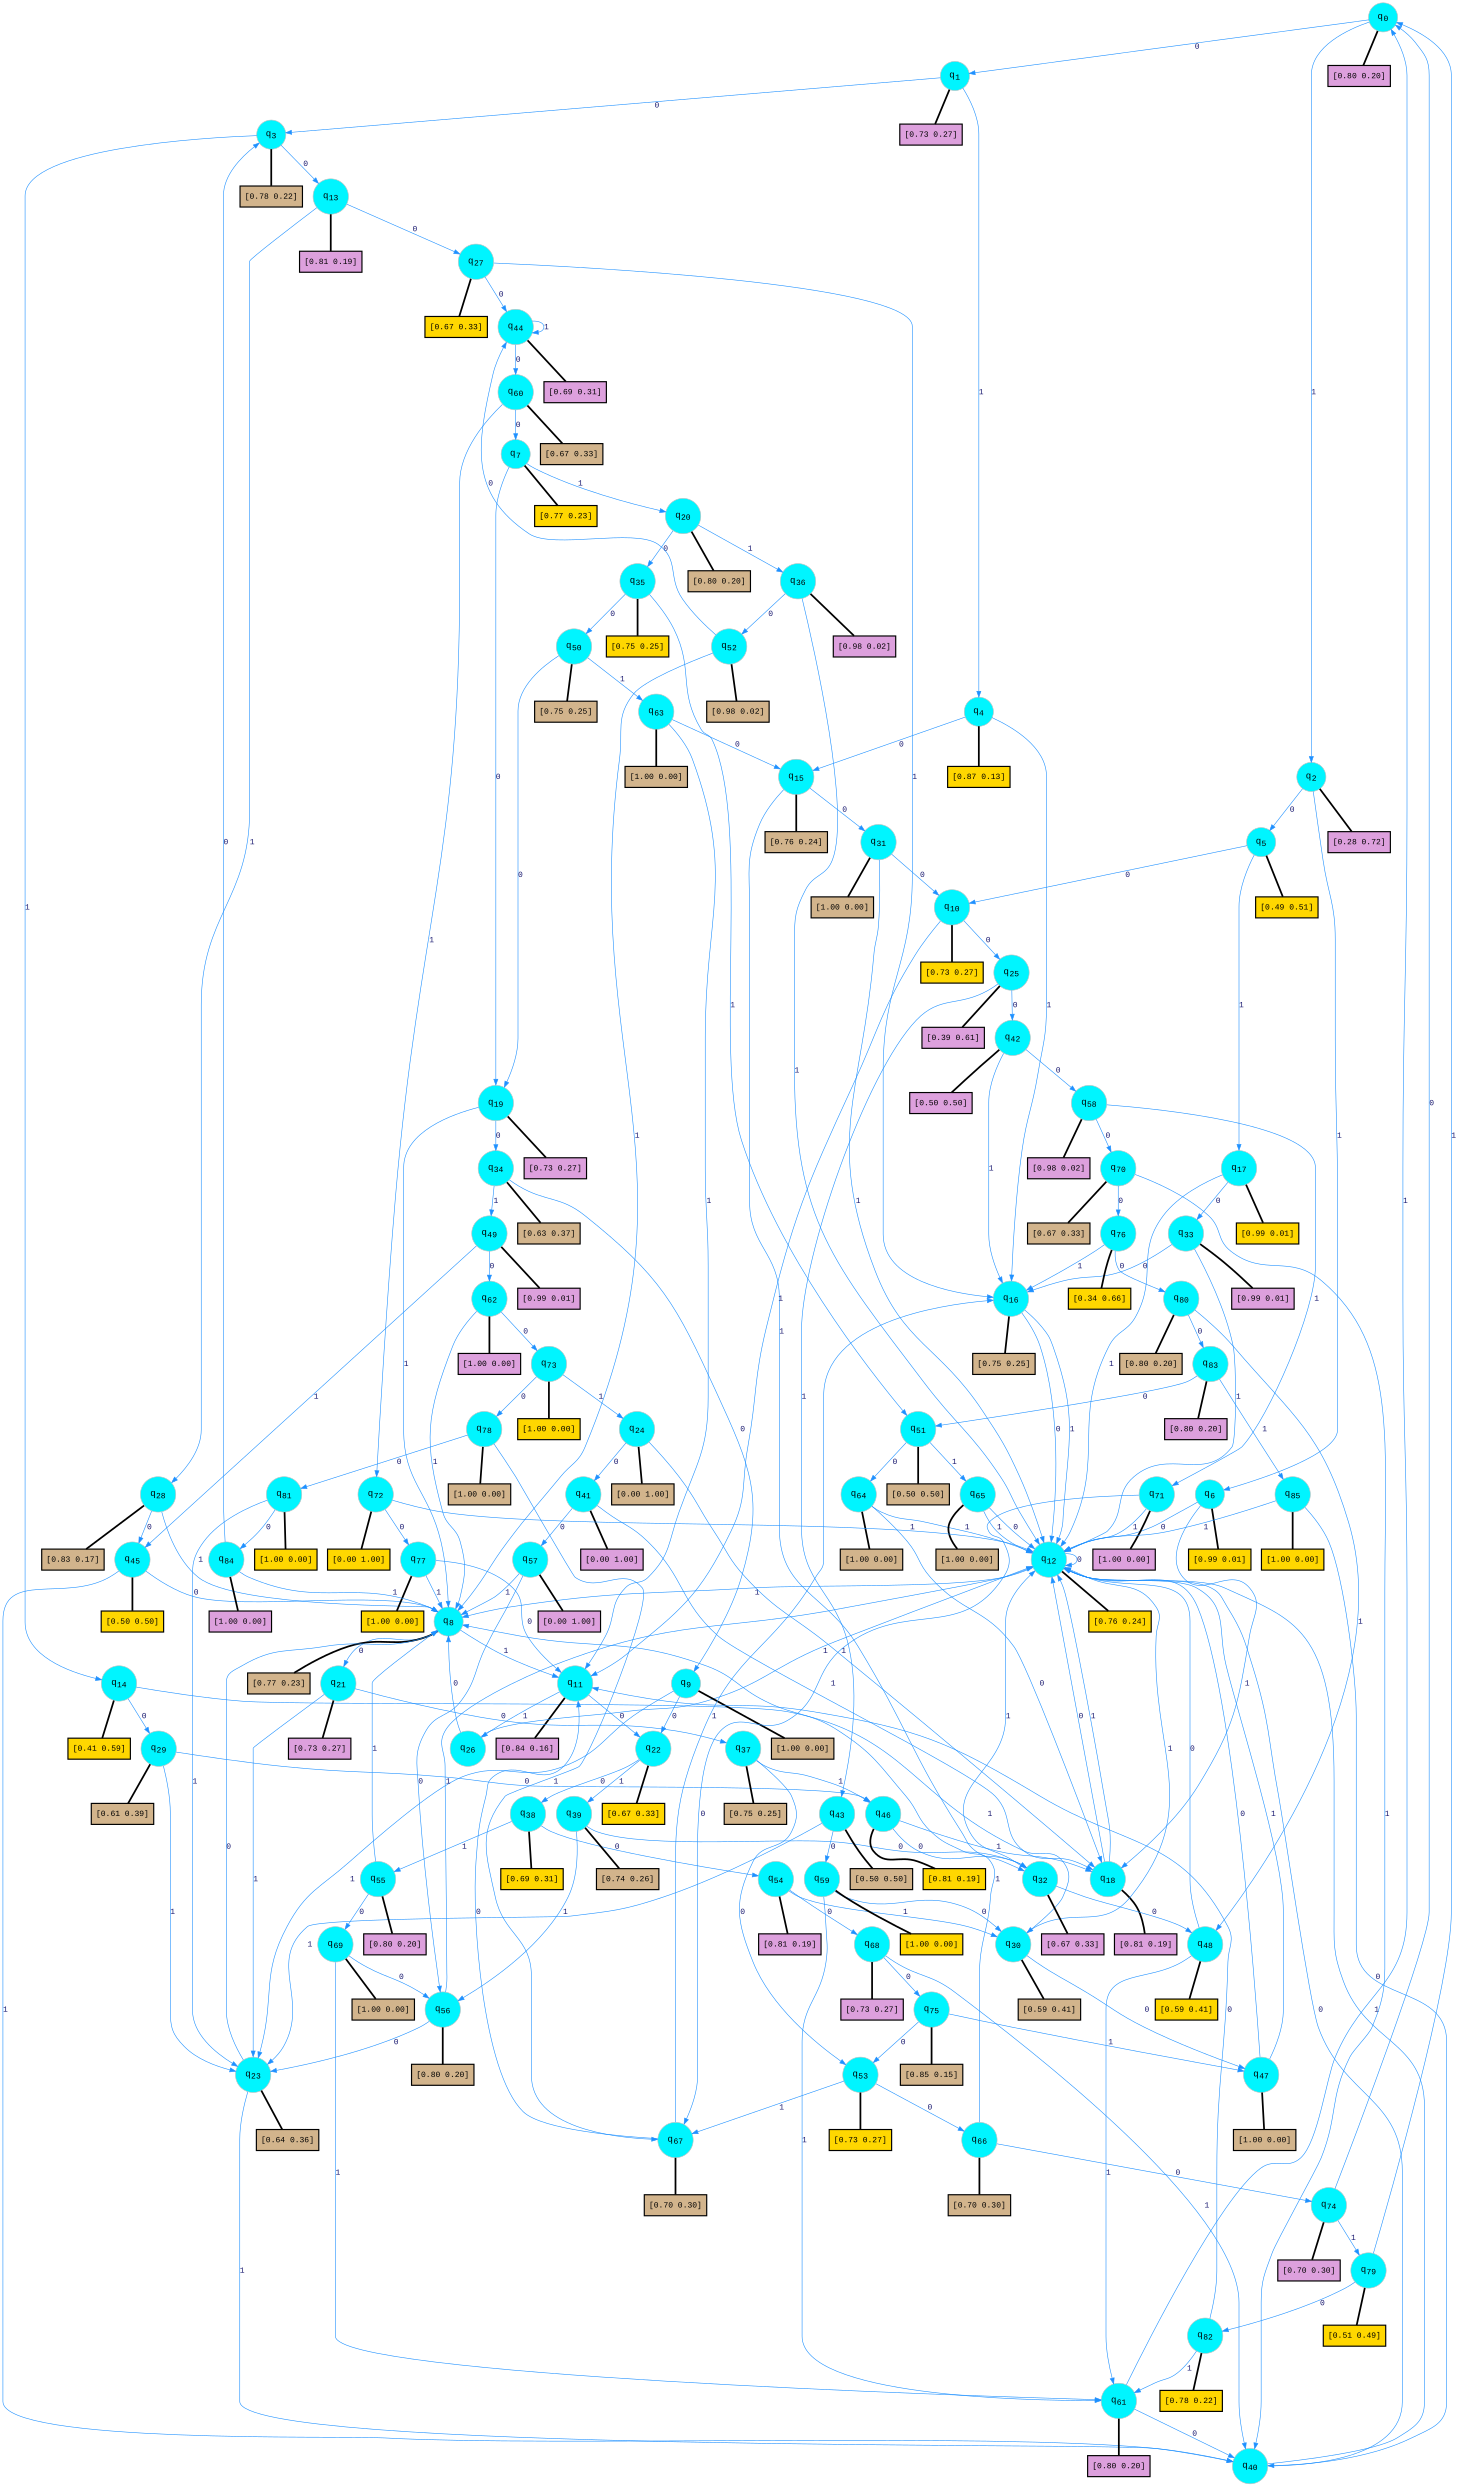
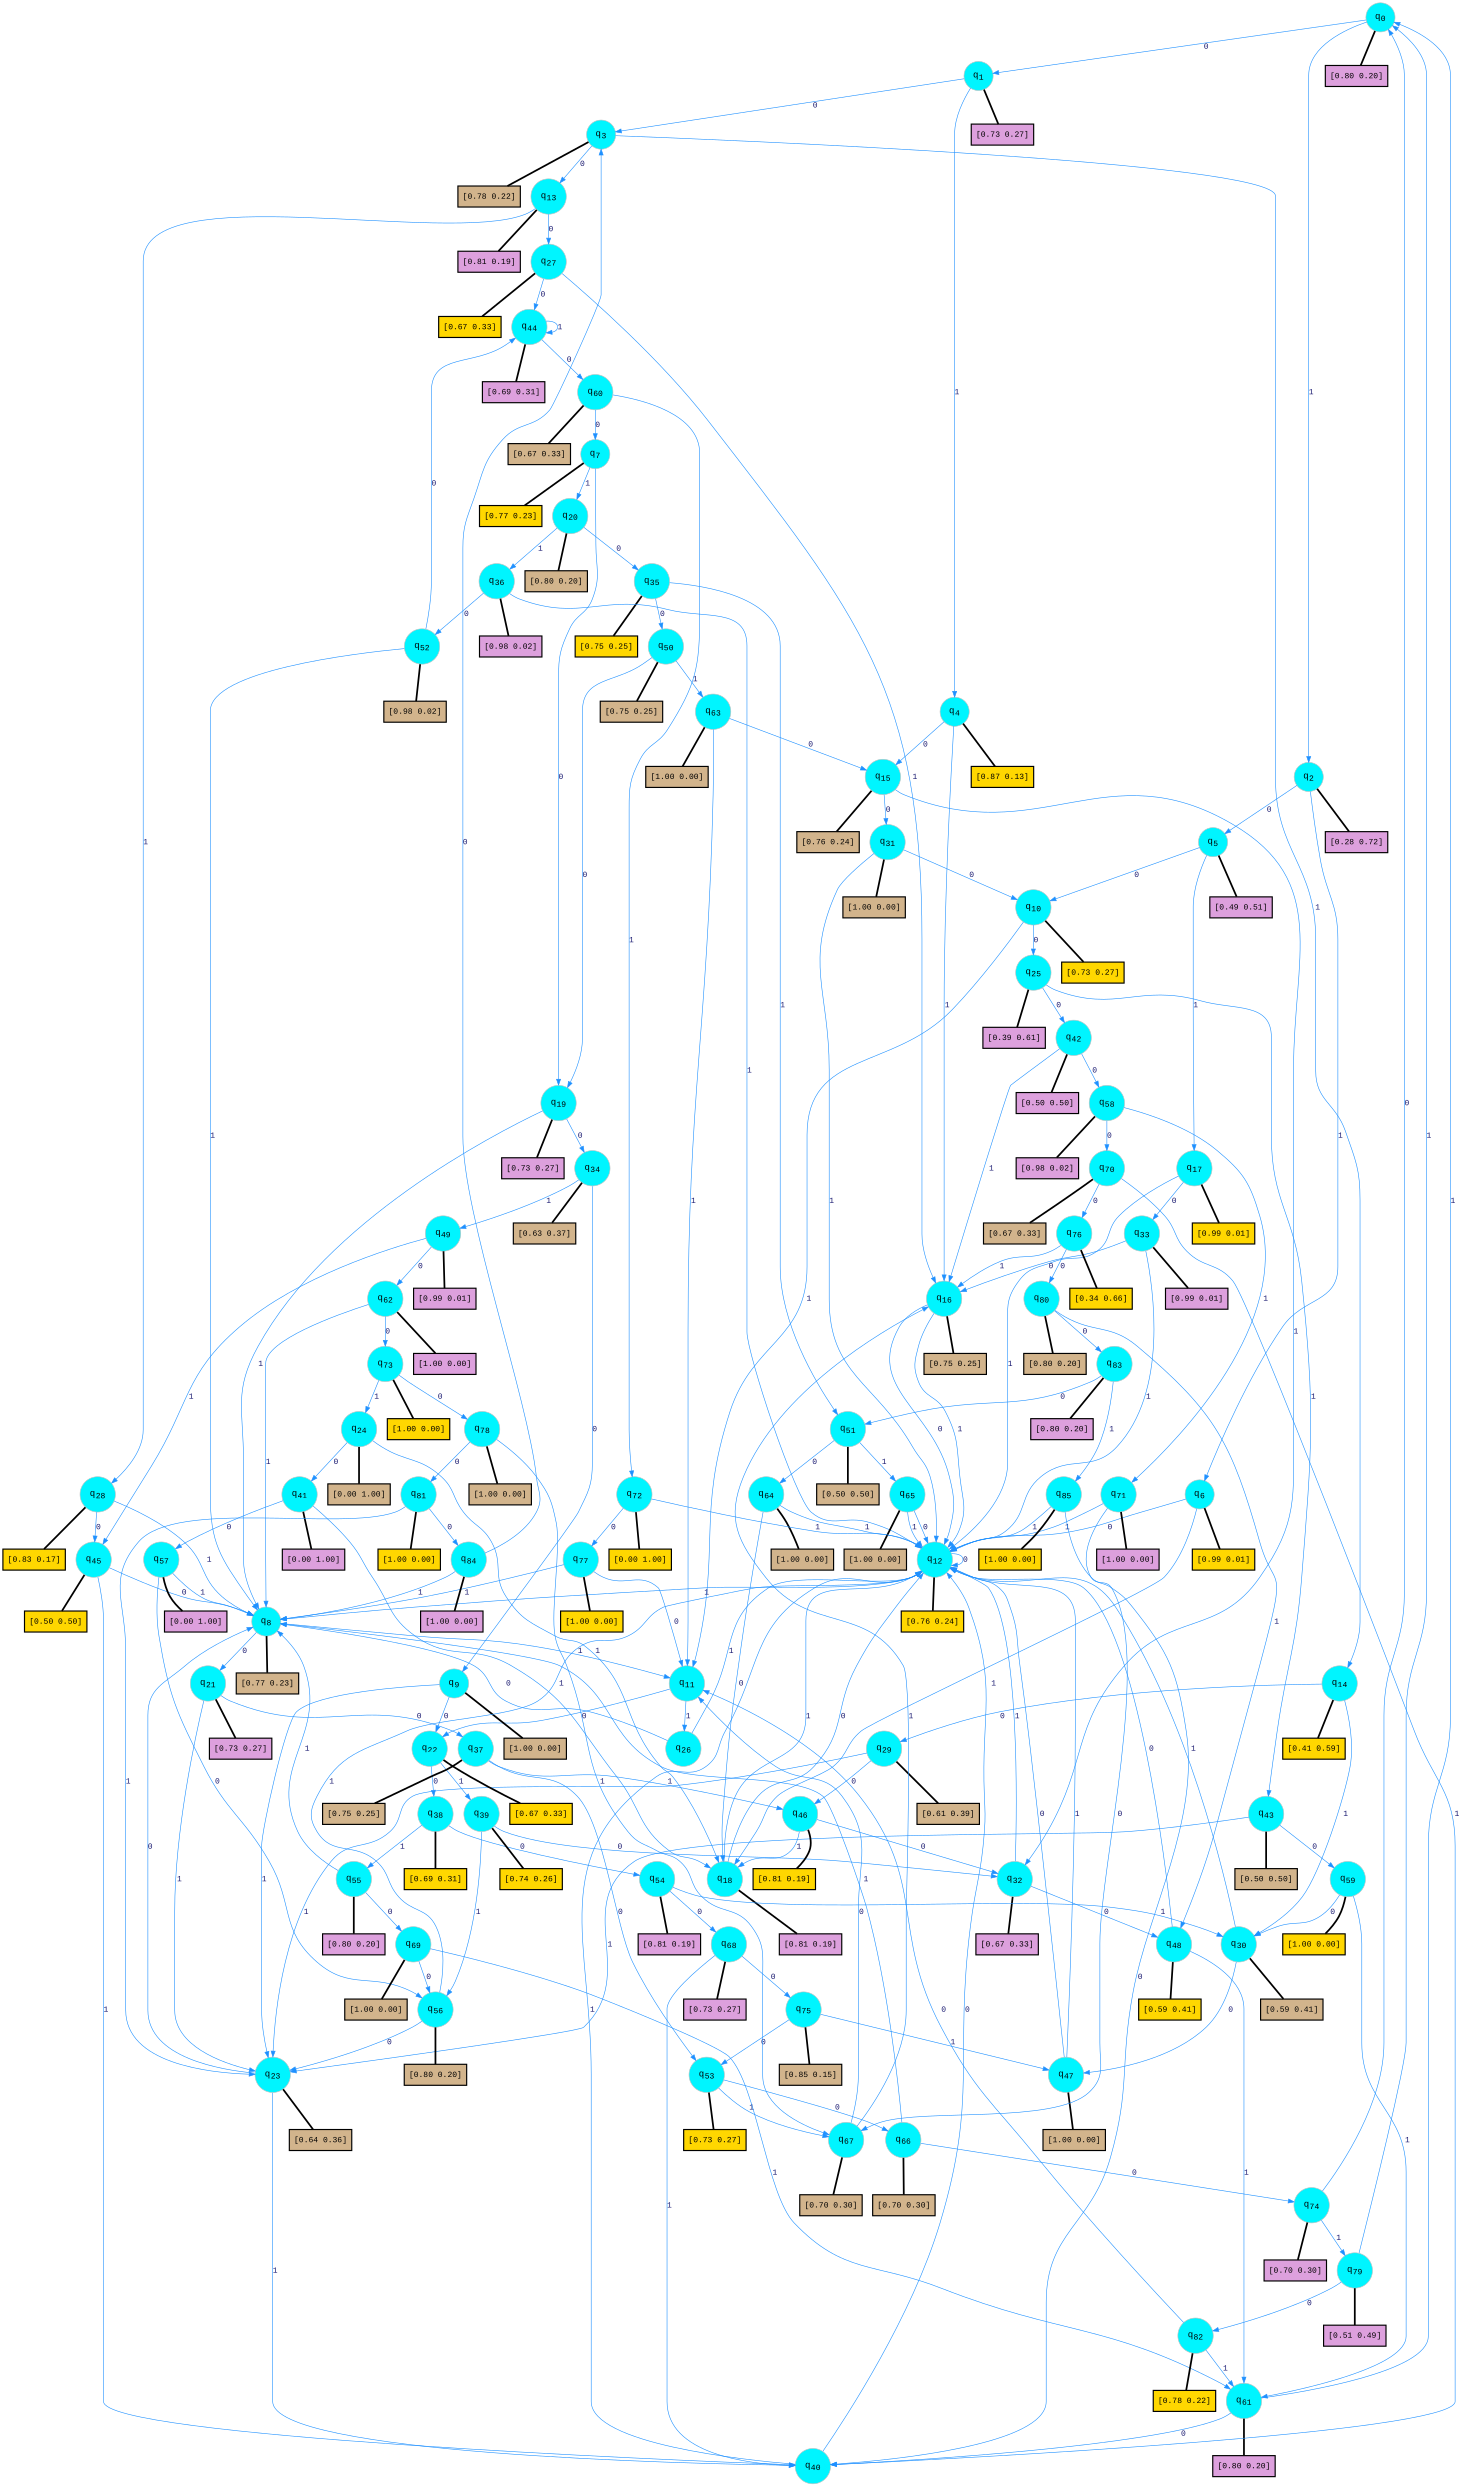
node "[0.49 0.51]": fillcolor gold -> plum
node "[0.83 0.17]": fillcolor tan -> gold
node "[0.84 0.16]": removed
node "[0.74 0.26]": fillcolor tan -> gold
node "[0.51 0.49]": fillcolor gold -> plum
